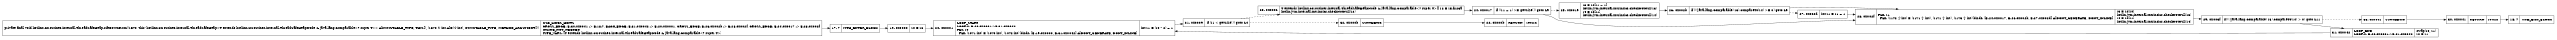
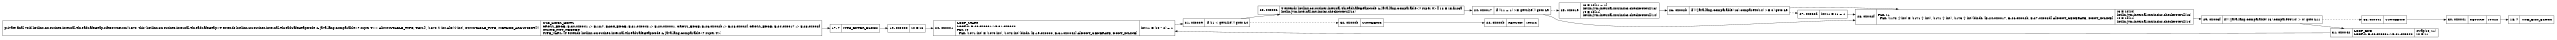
edge "21: 0x0009" -> "23: 0x000c": style dashed -> solid
